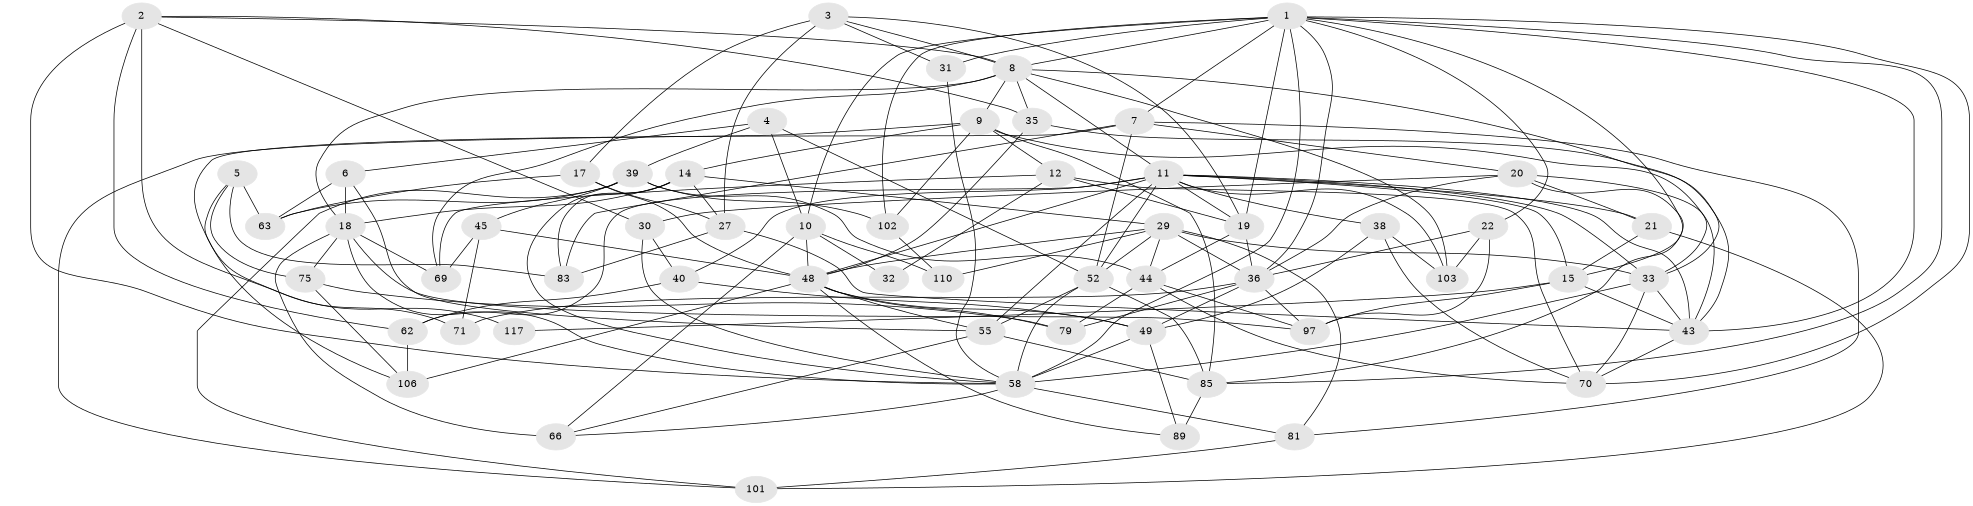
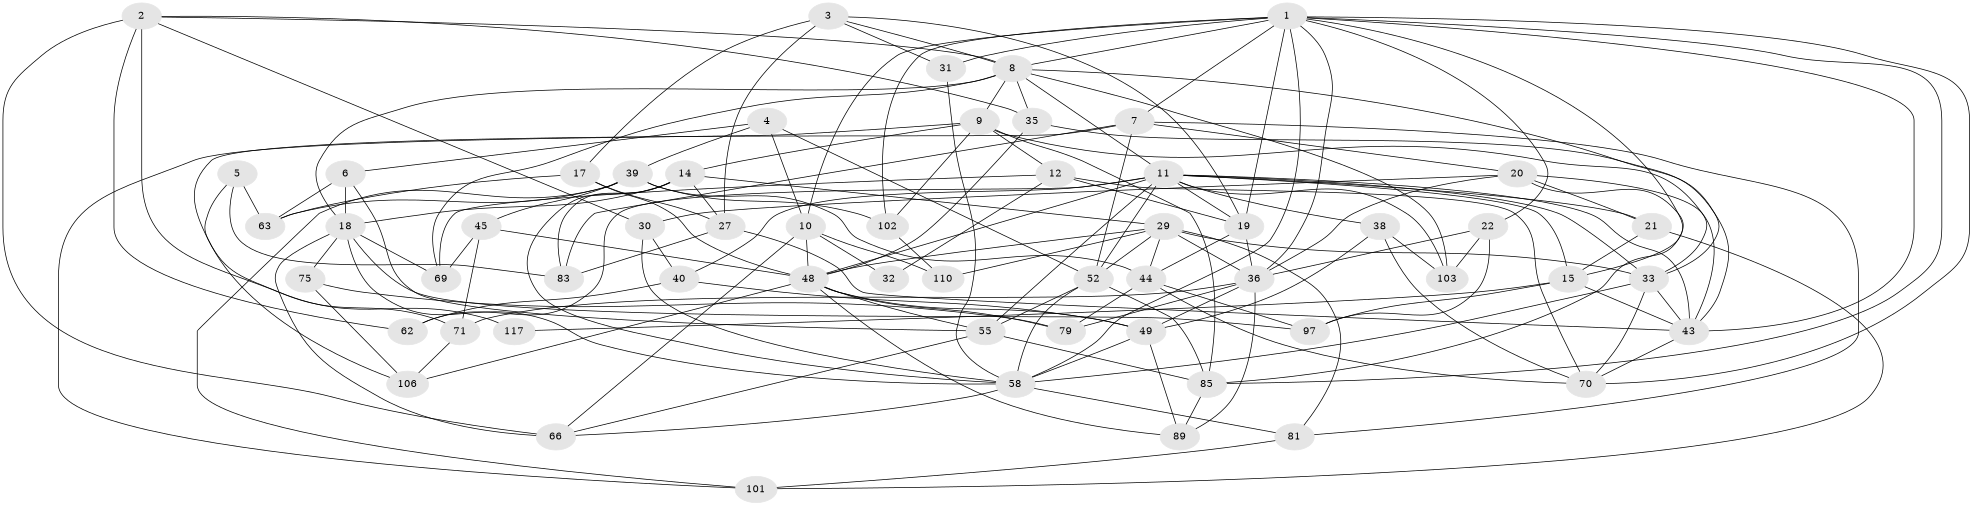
edge "5" -- "75": removed
edge "36" -- "97": now "36" -- "89"
edge "2" -- "58": now "2" -- "66"
edge "62" -- "106": now "71" -- "106"
